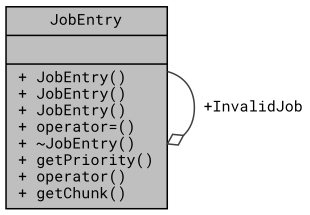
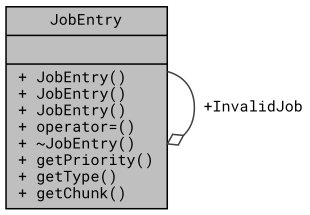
node "JobEntry": text "+ operator()" -> "+ getType()"
